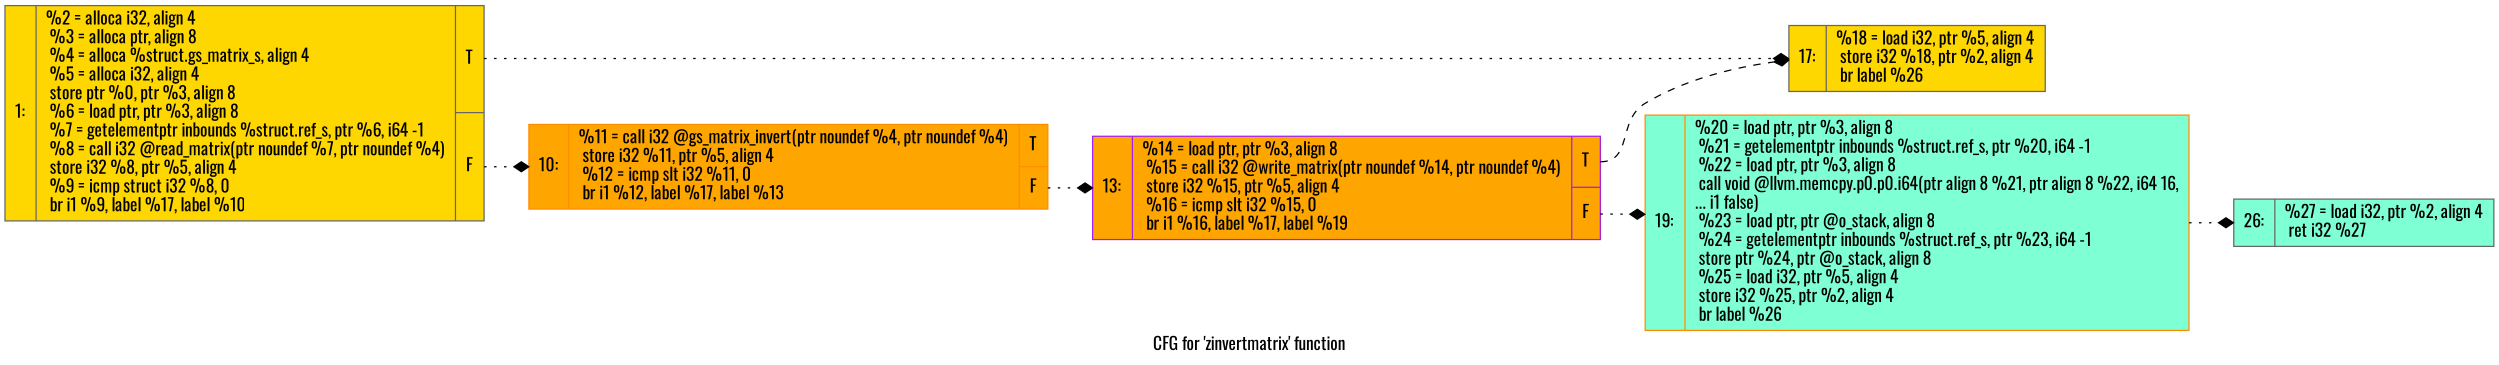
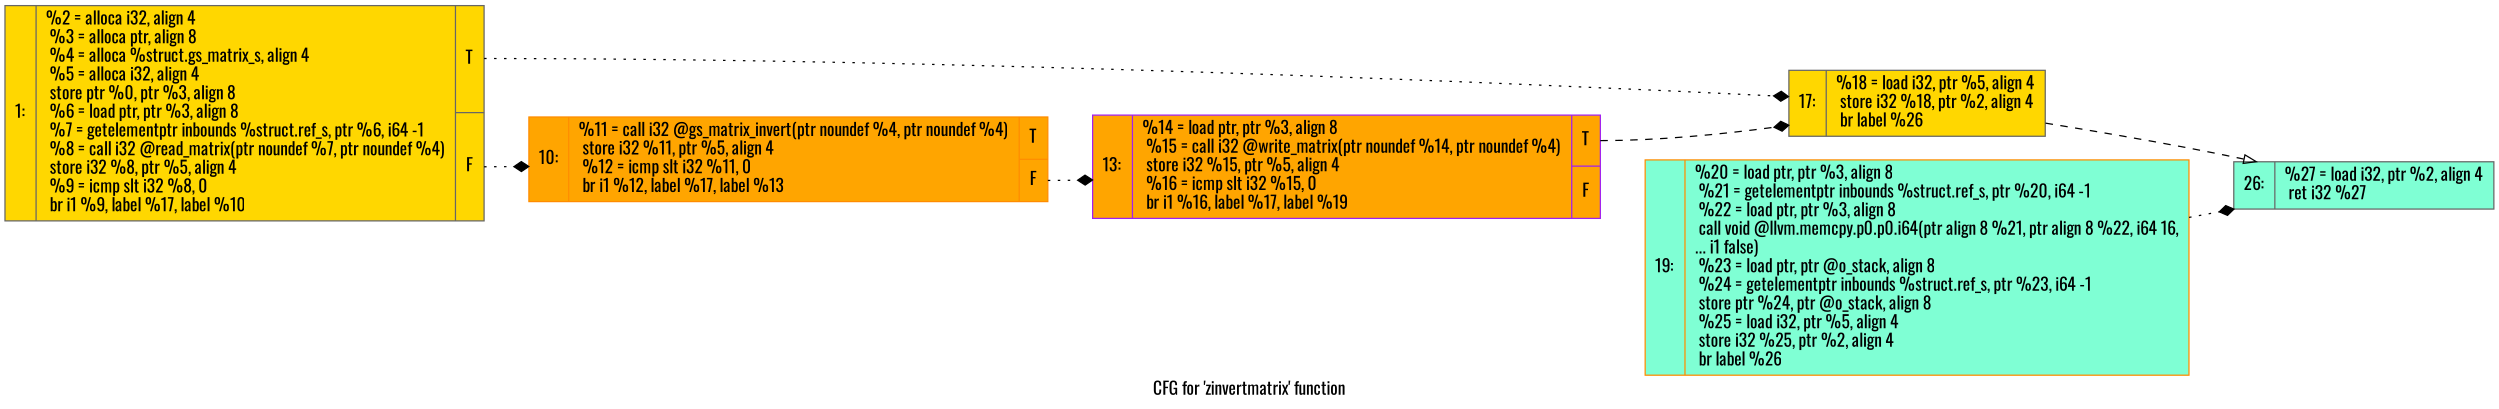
edge "17:" -> "26:": added
node "1:": text "%9 = icmp struct i32 %8, 0" -> "%9 = icmp slt i32 %8, 0"
edge "13:" -> "19:": removed
